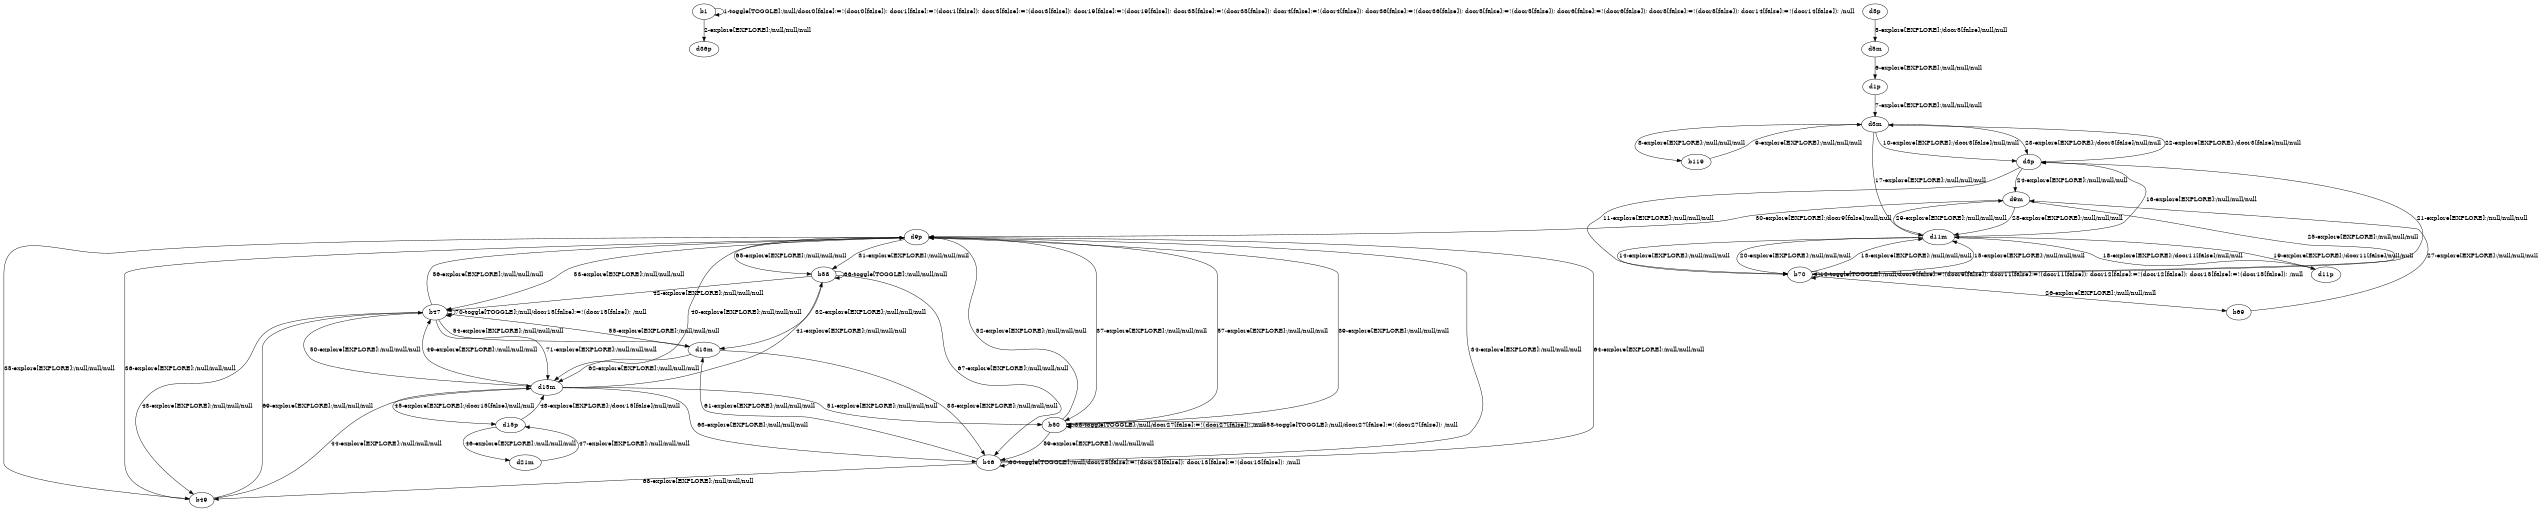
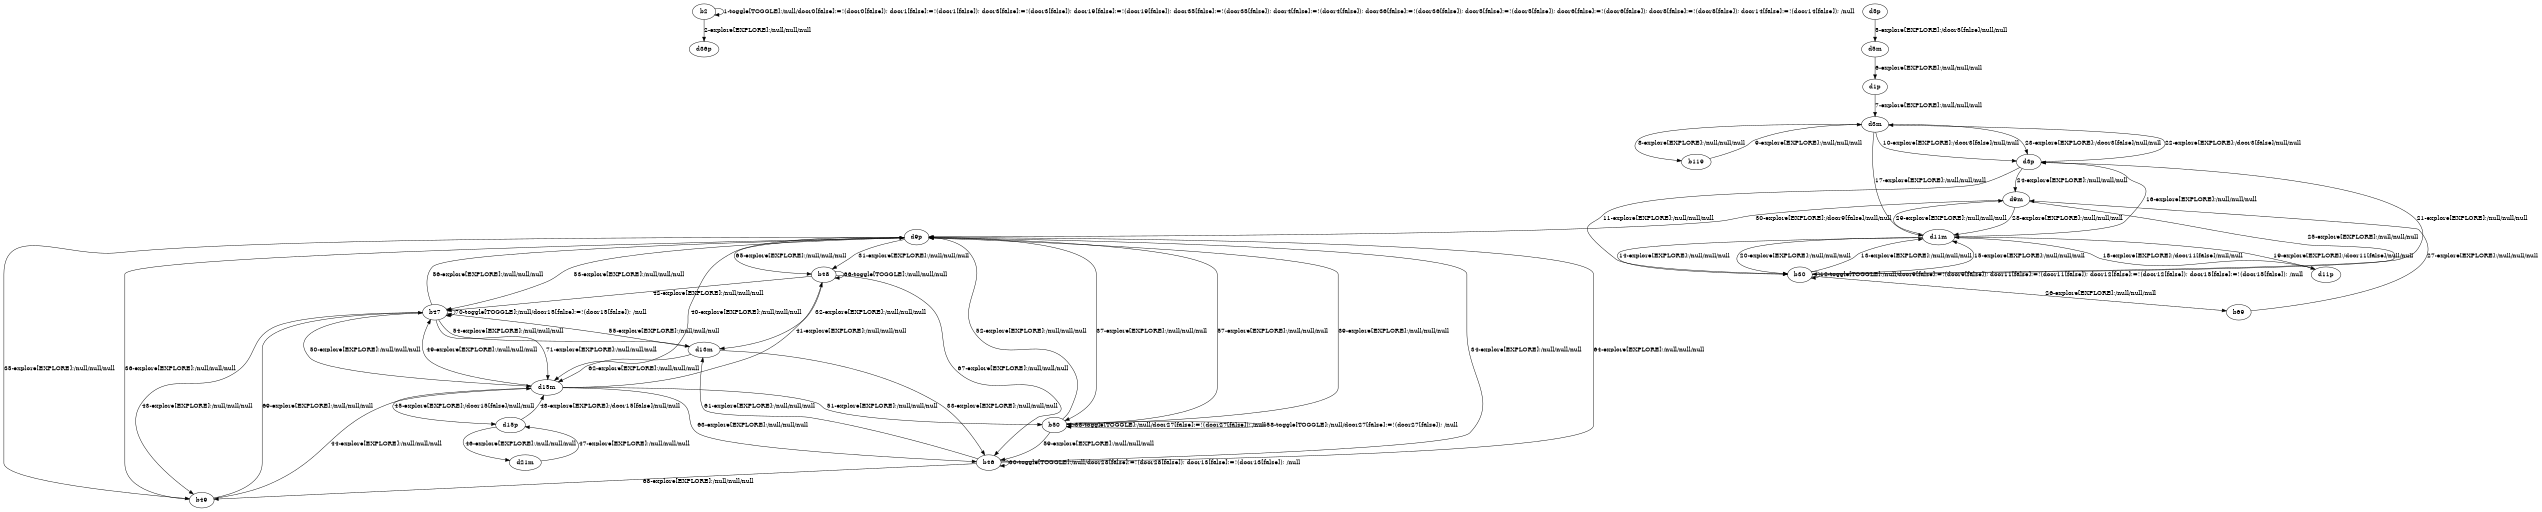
node "b1": label "b1" -> "b2"
node "b58": label "b58" -> "b48"
node "b70": label "b70" -> "b30"
